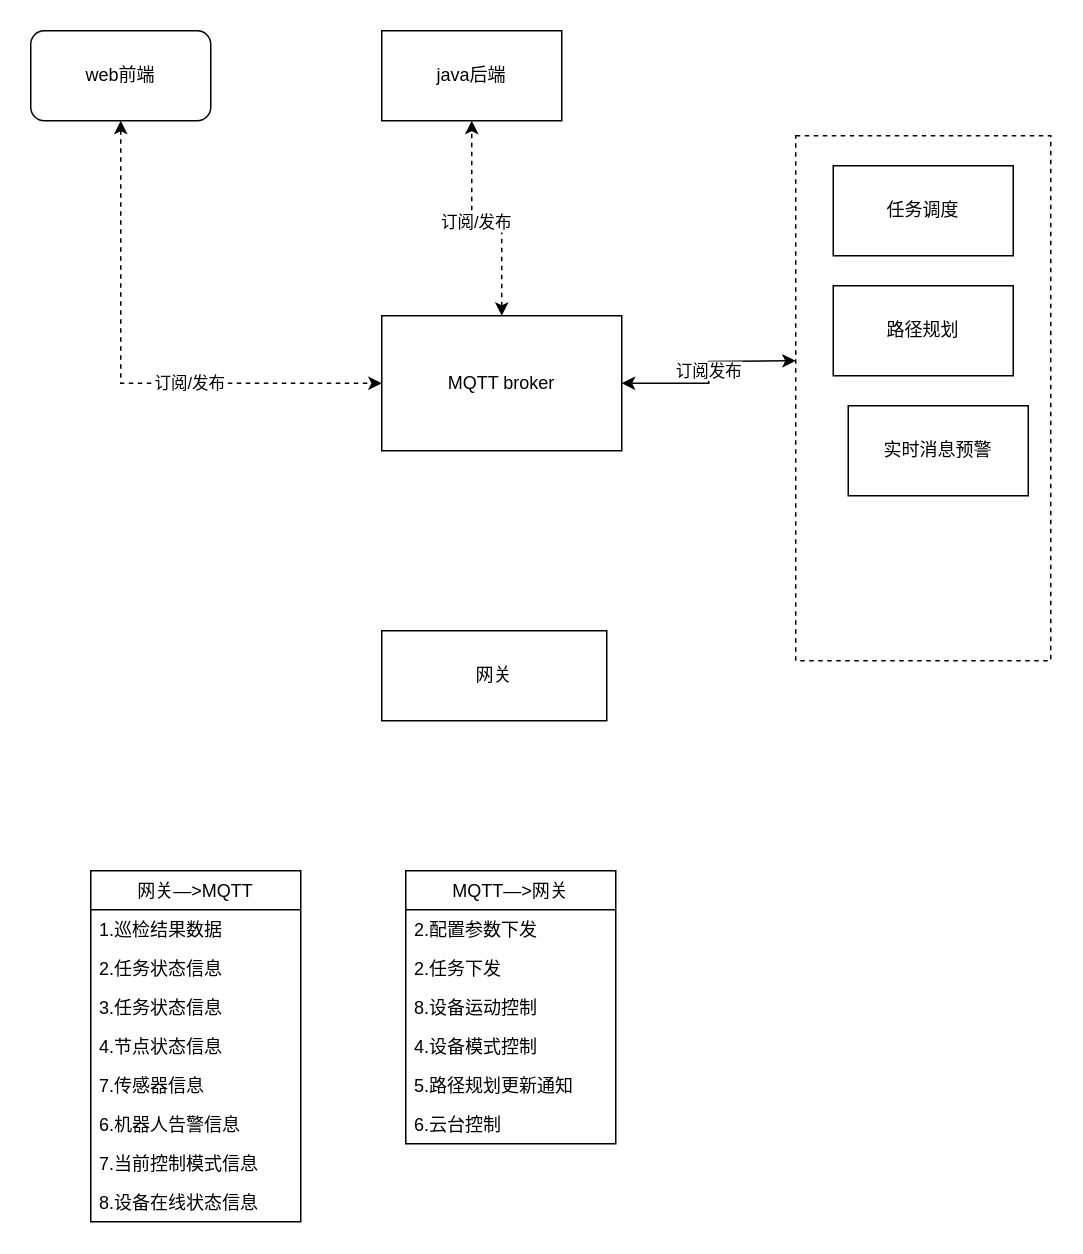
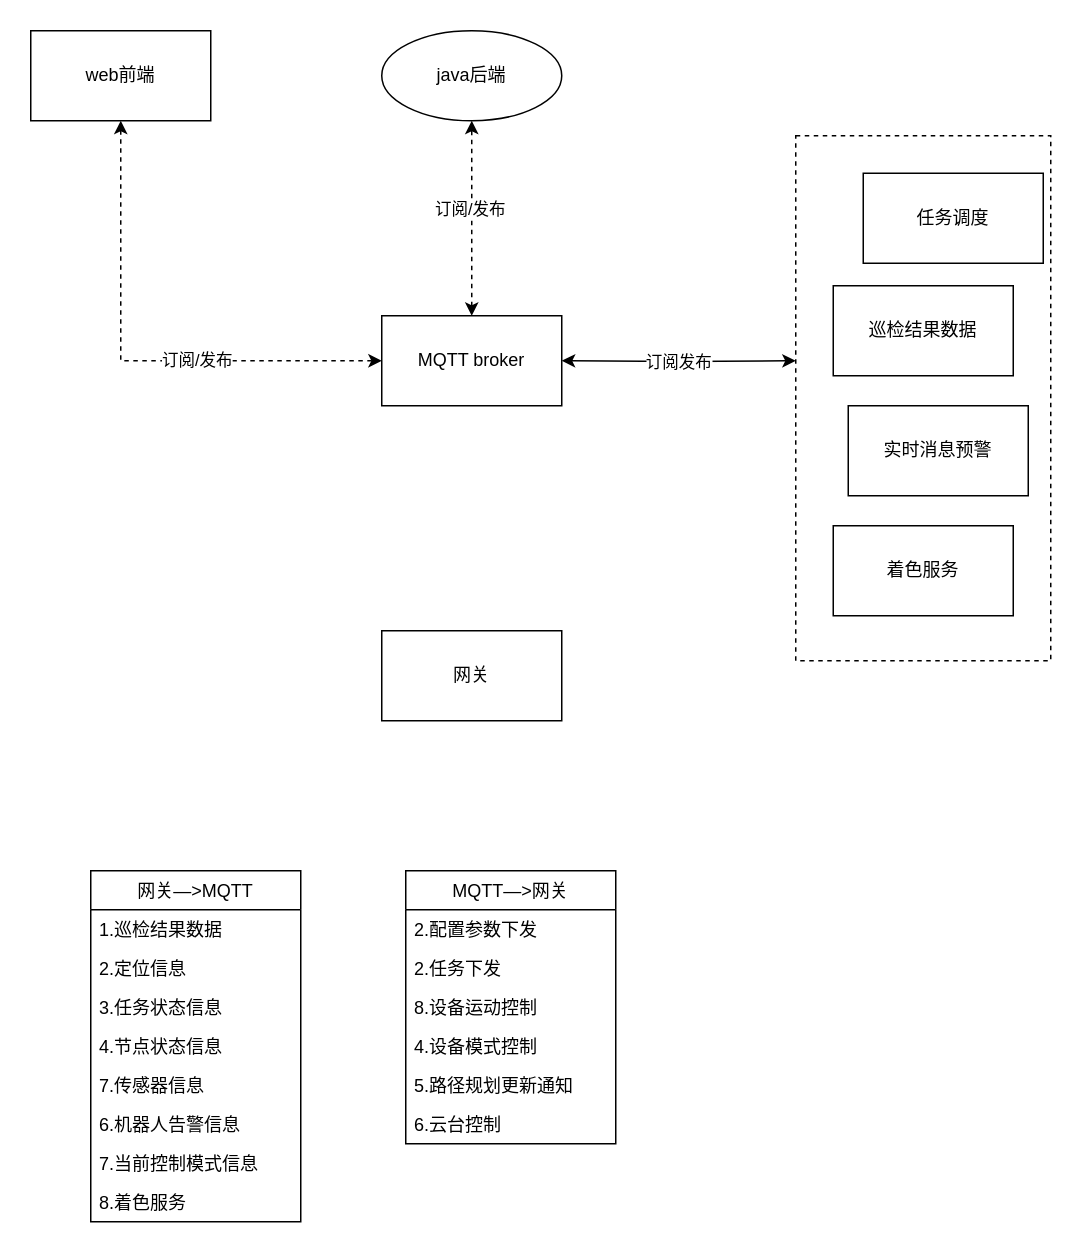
node "web前端": shape rounded rectangle -> rectangle
node "java后端": shape rectangle -> ellipse
node "任务调度": moved (923, 211) -> (953, 218)
node "路径规划": label "路径规划" -> "巡检结果数据"
node "MQTT broker": size 240x135 -> 180x90
node "着色服务": added
node "网关": size 225x90 -> 180x90
node "2.任务状态信息": label "2.任务状态信息" -> "2.定位信息"
node "8.设备在线状态信息": label "8.设备在线状态信息" -> "8.着色服务"
